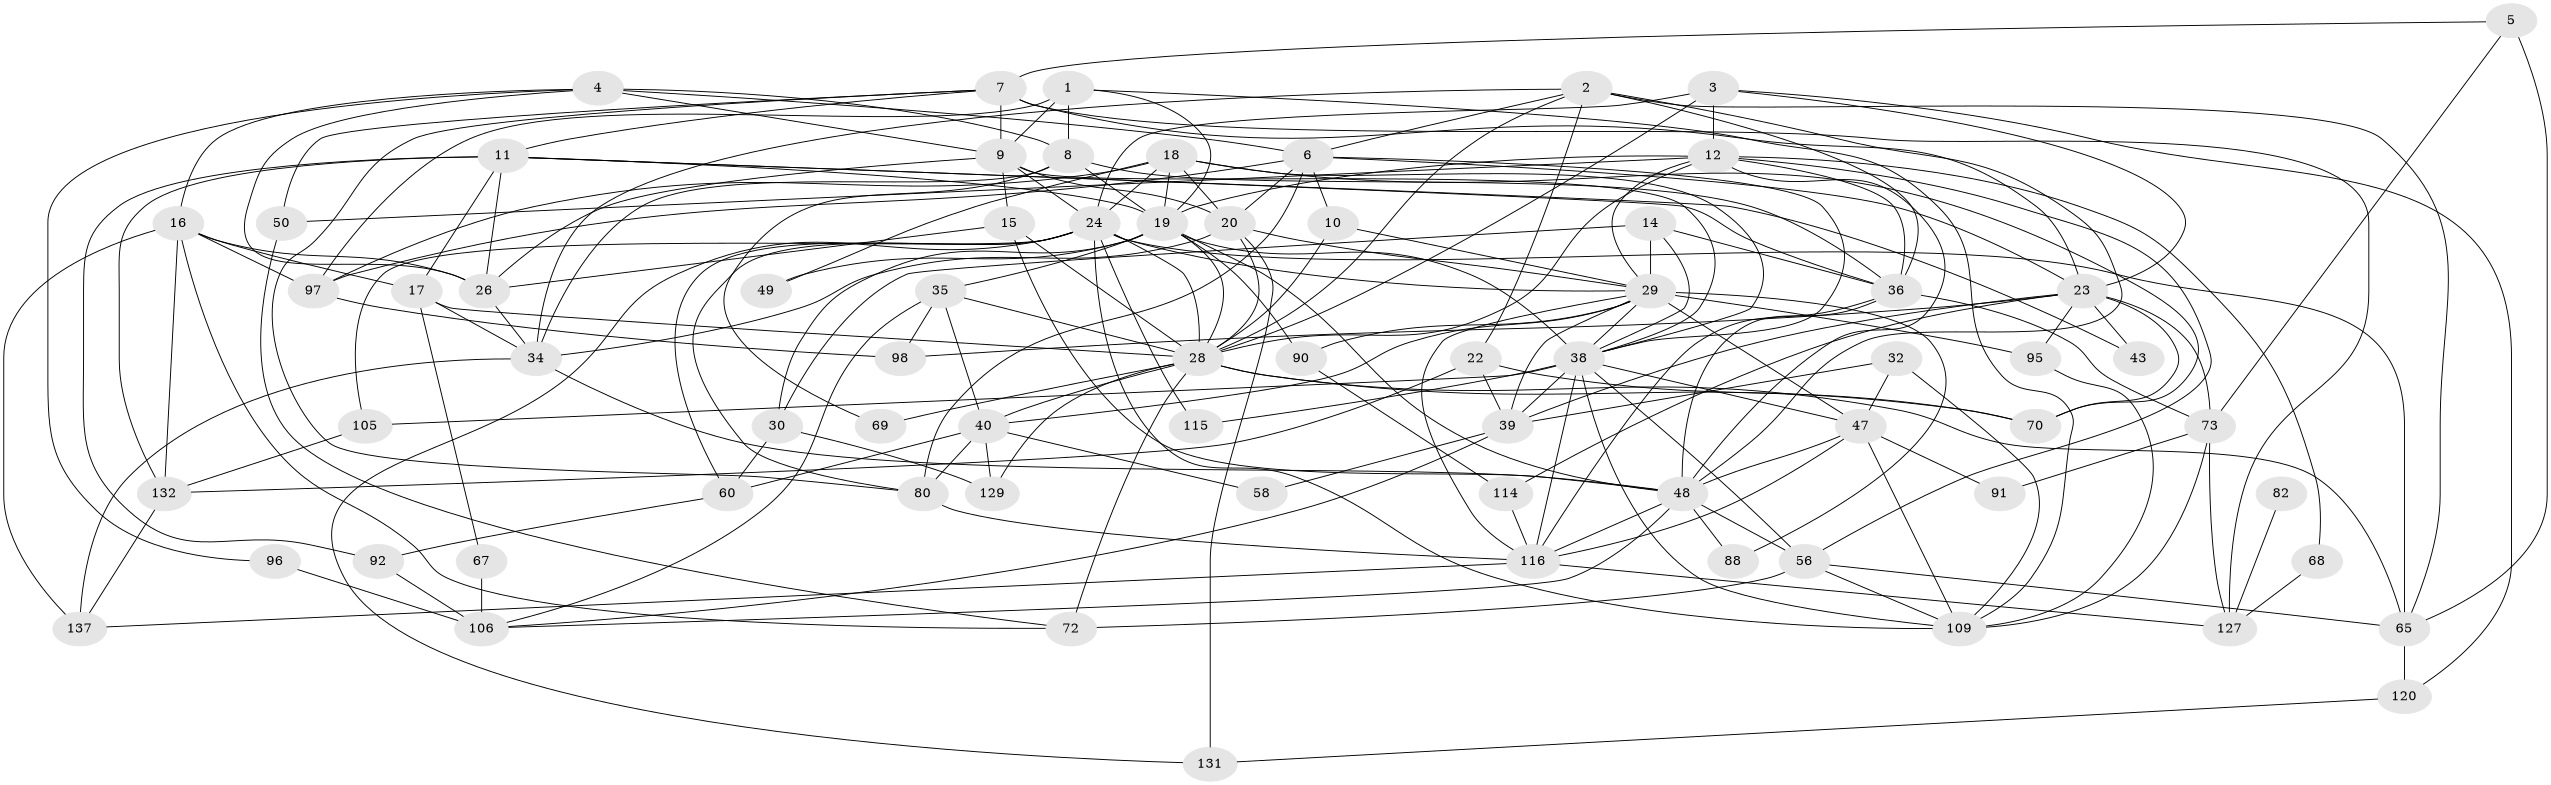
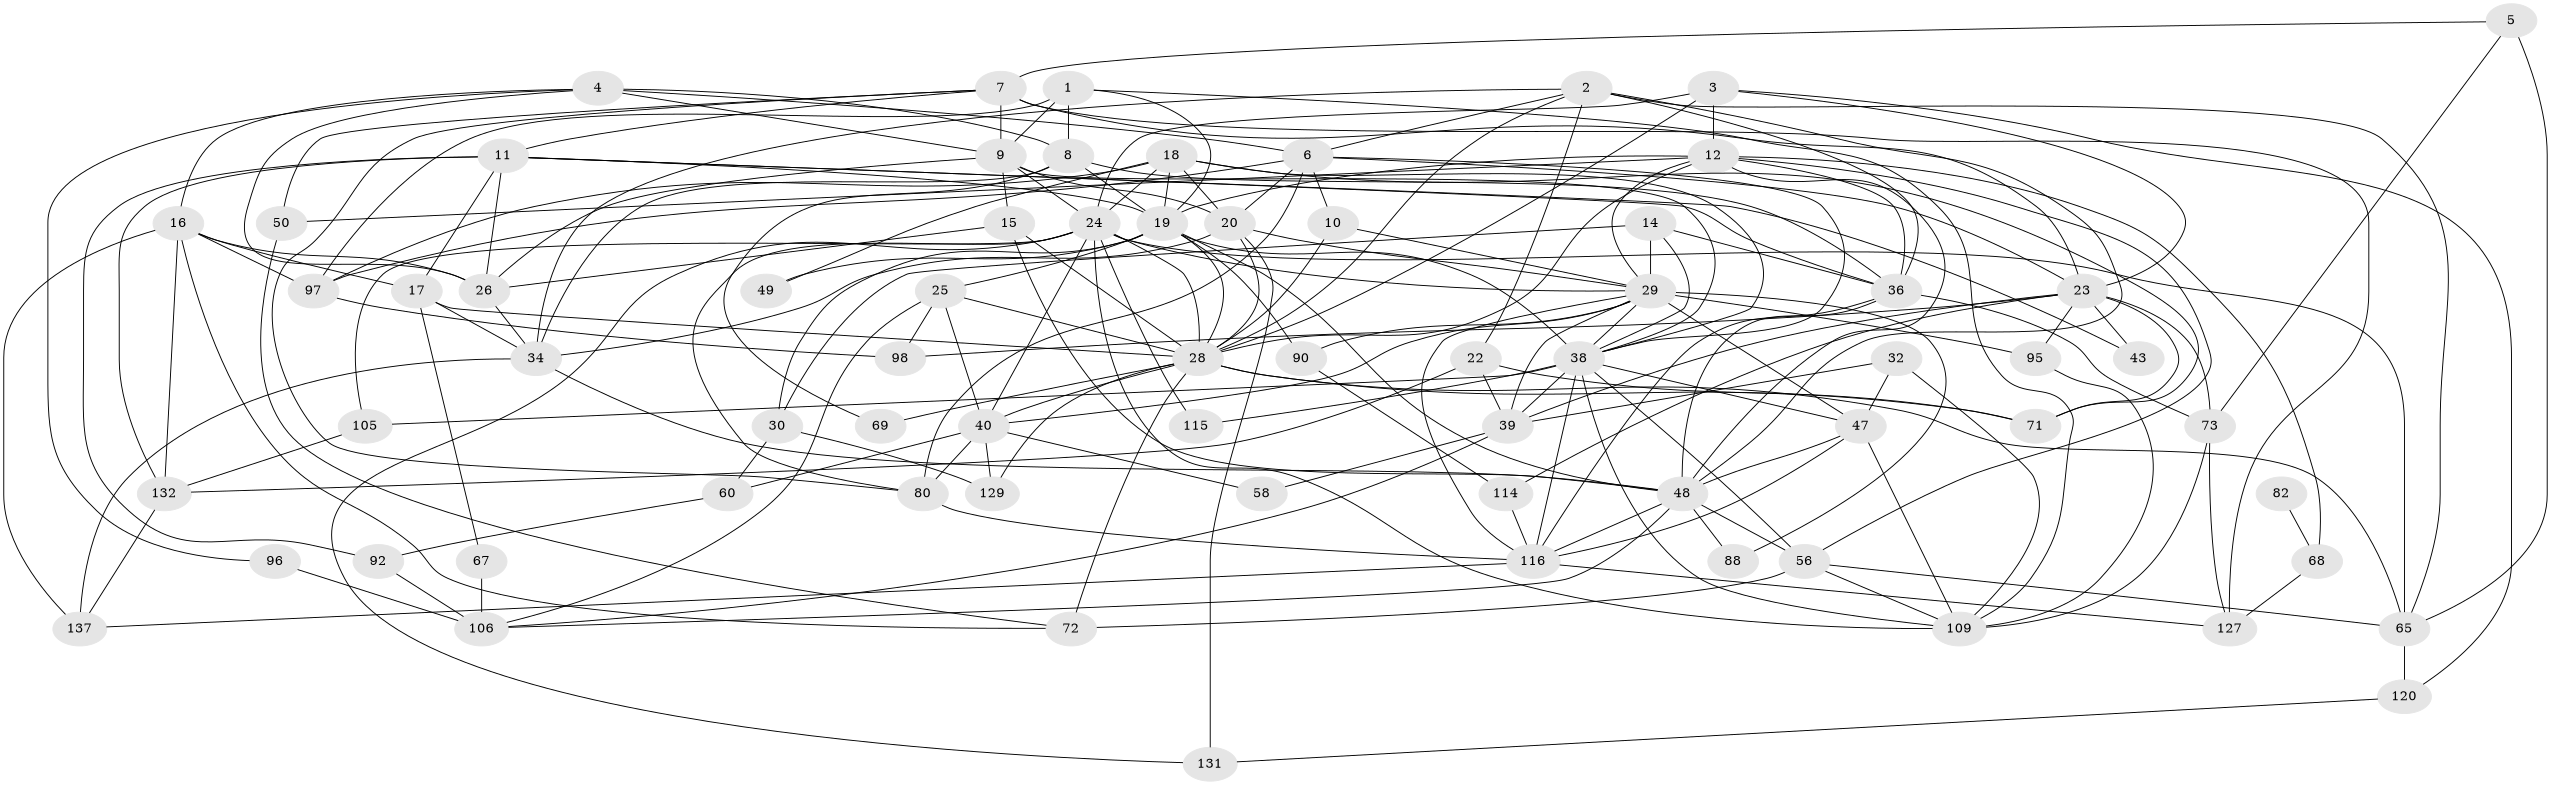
edge "24" -- "60": now "24" -- "40"
node "35": label "35" -> "25"
node "70": label "70" -> "71"
node "91": removed
edge "82" -- "127": now "82" -- "68"
